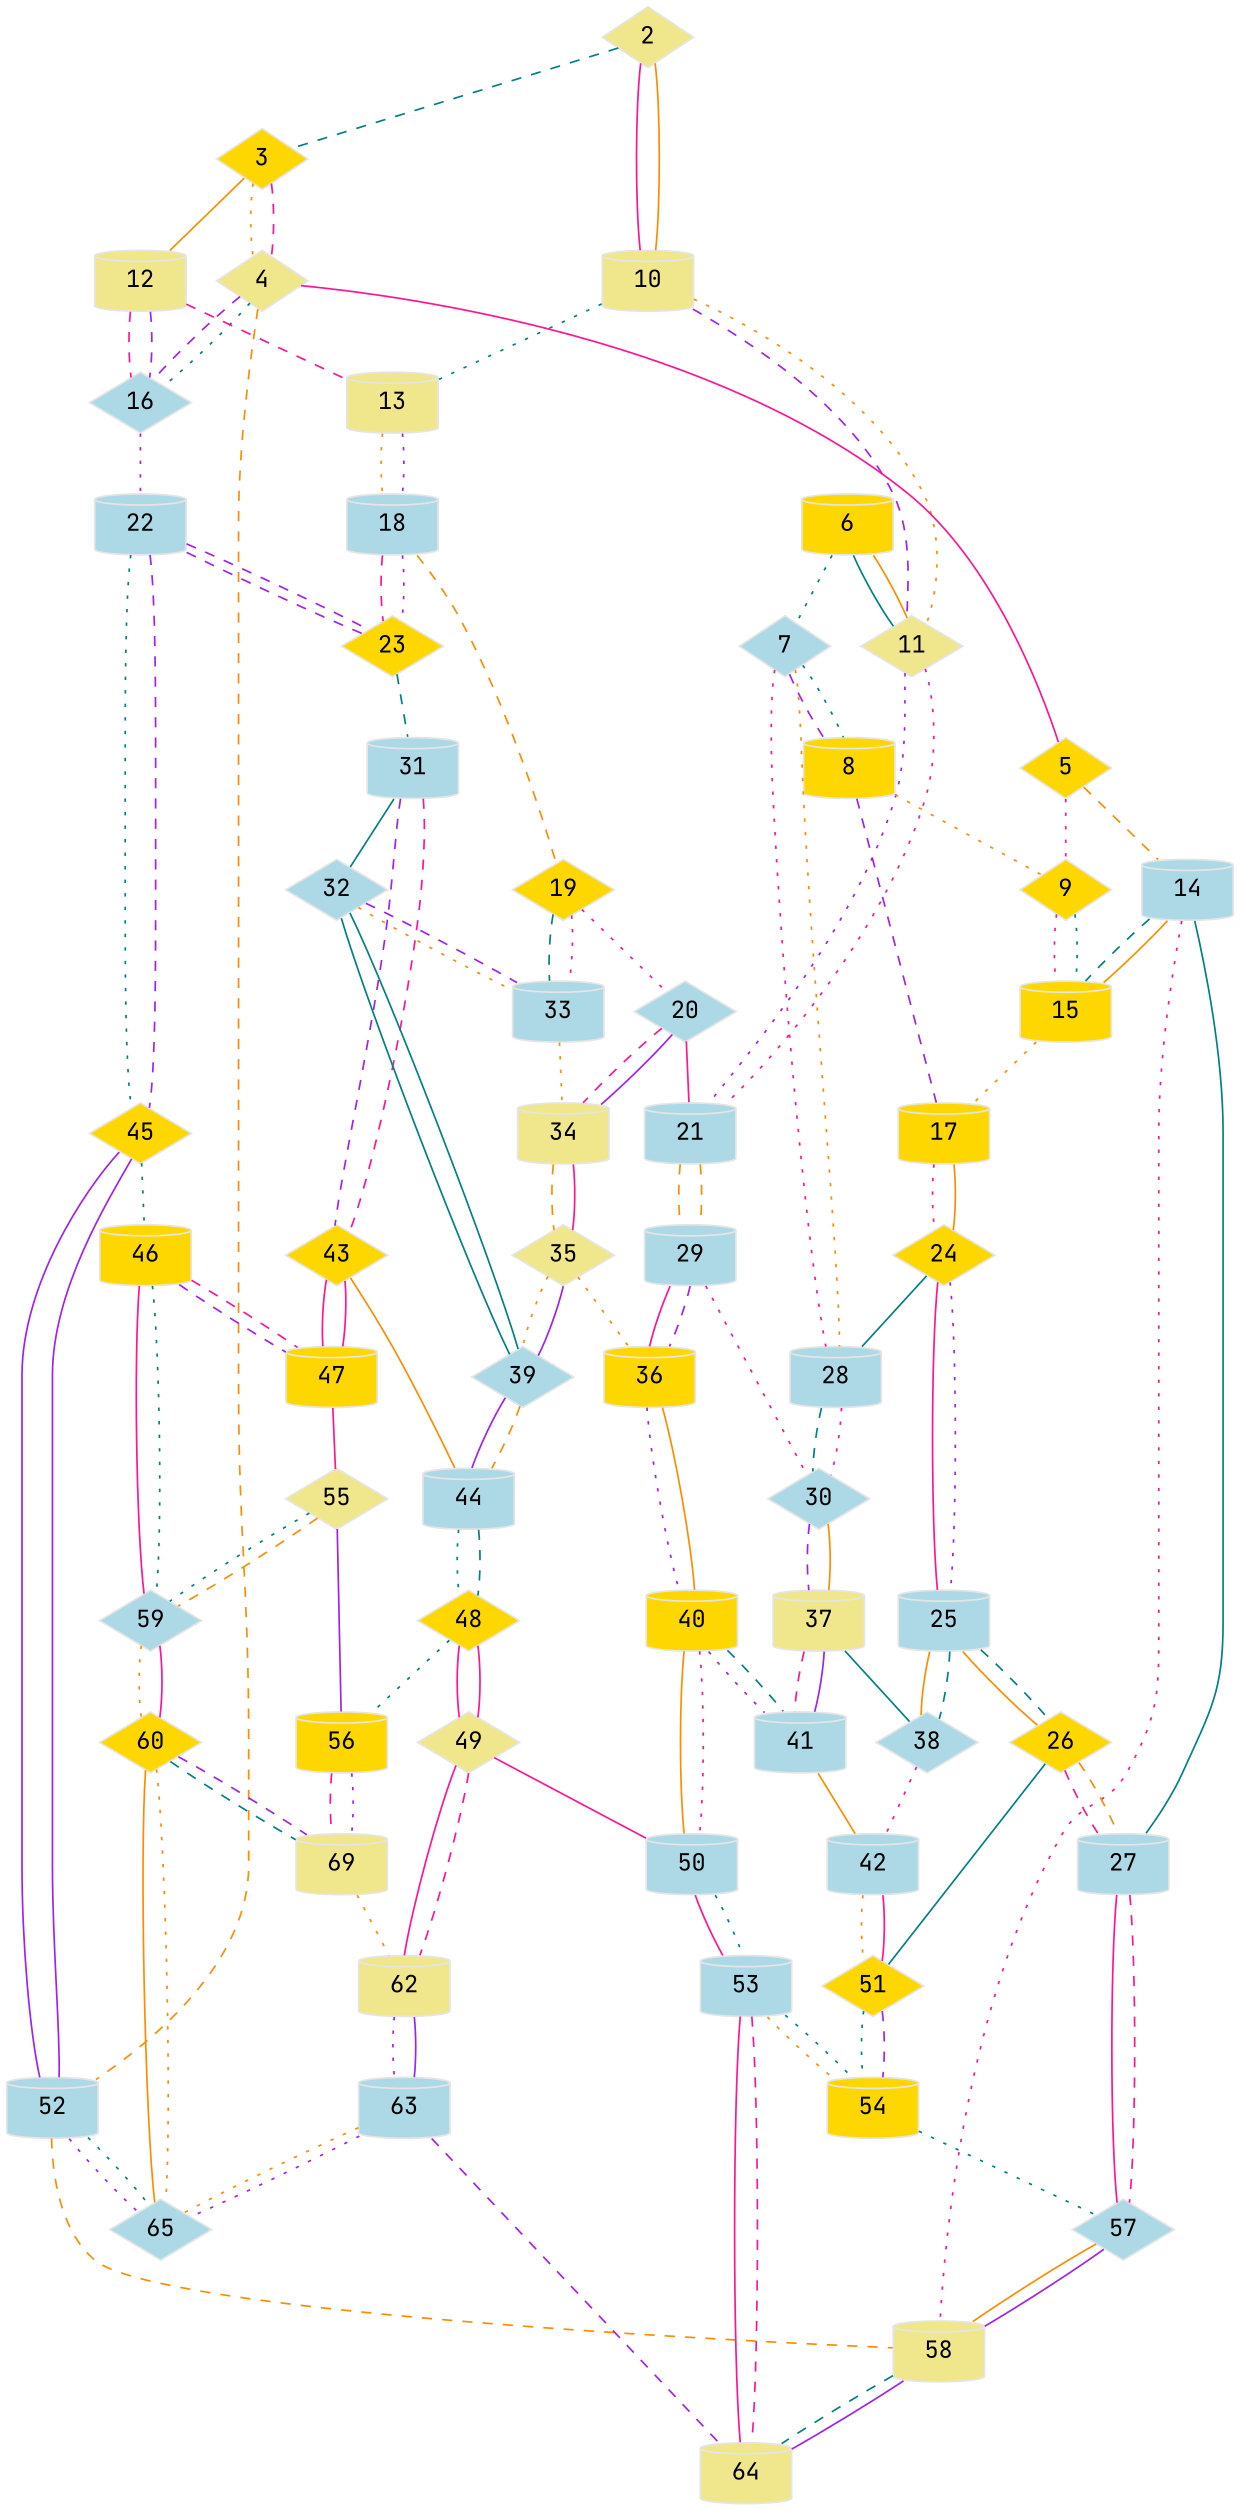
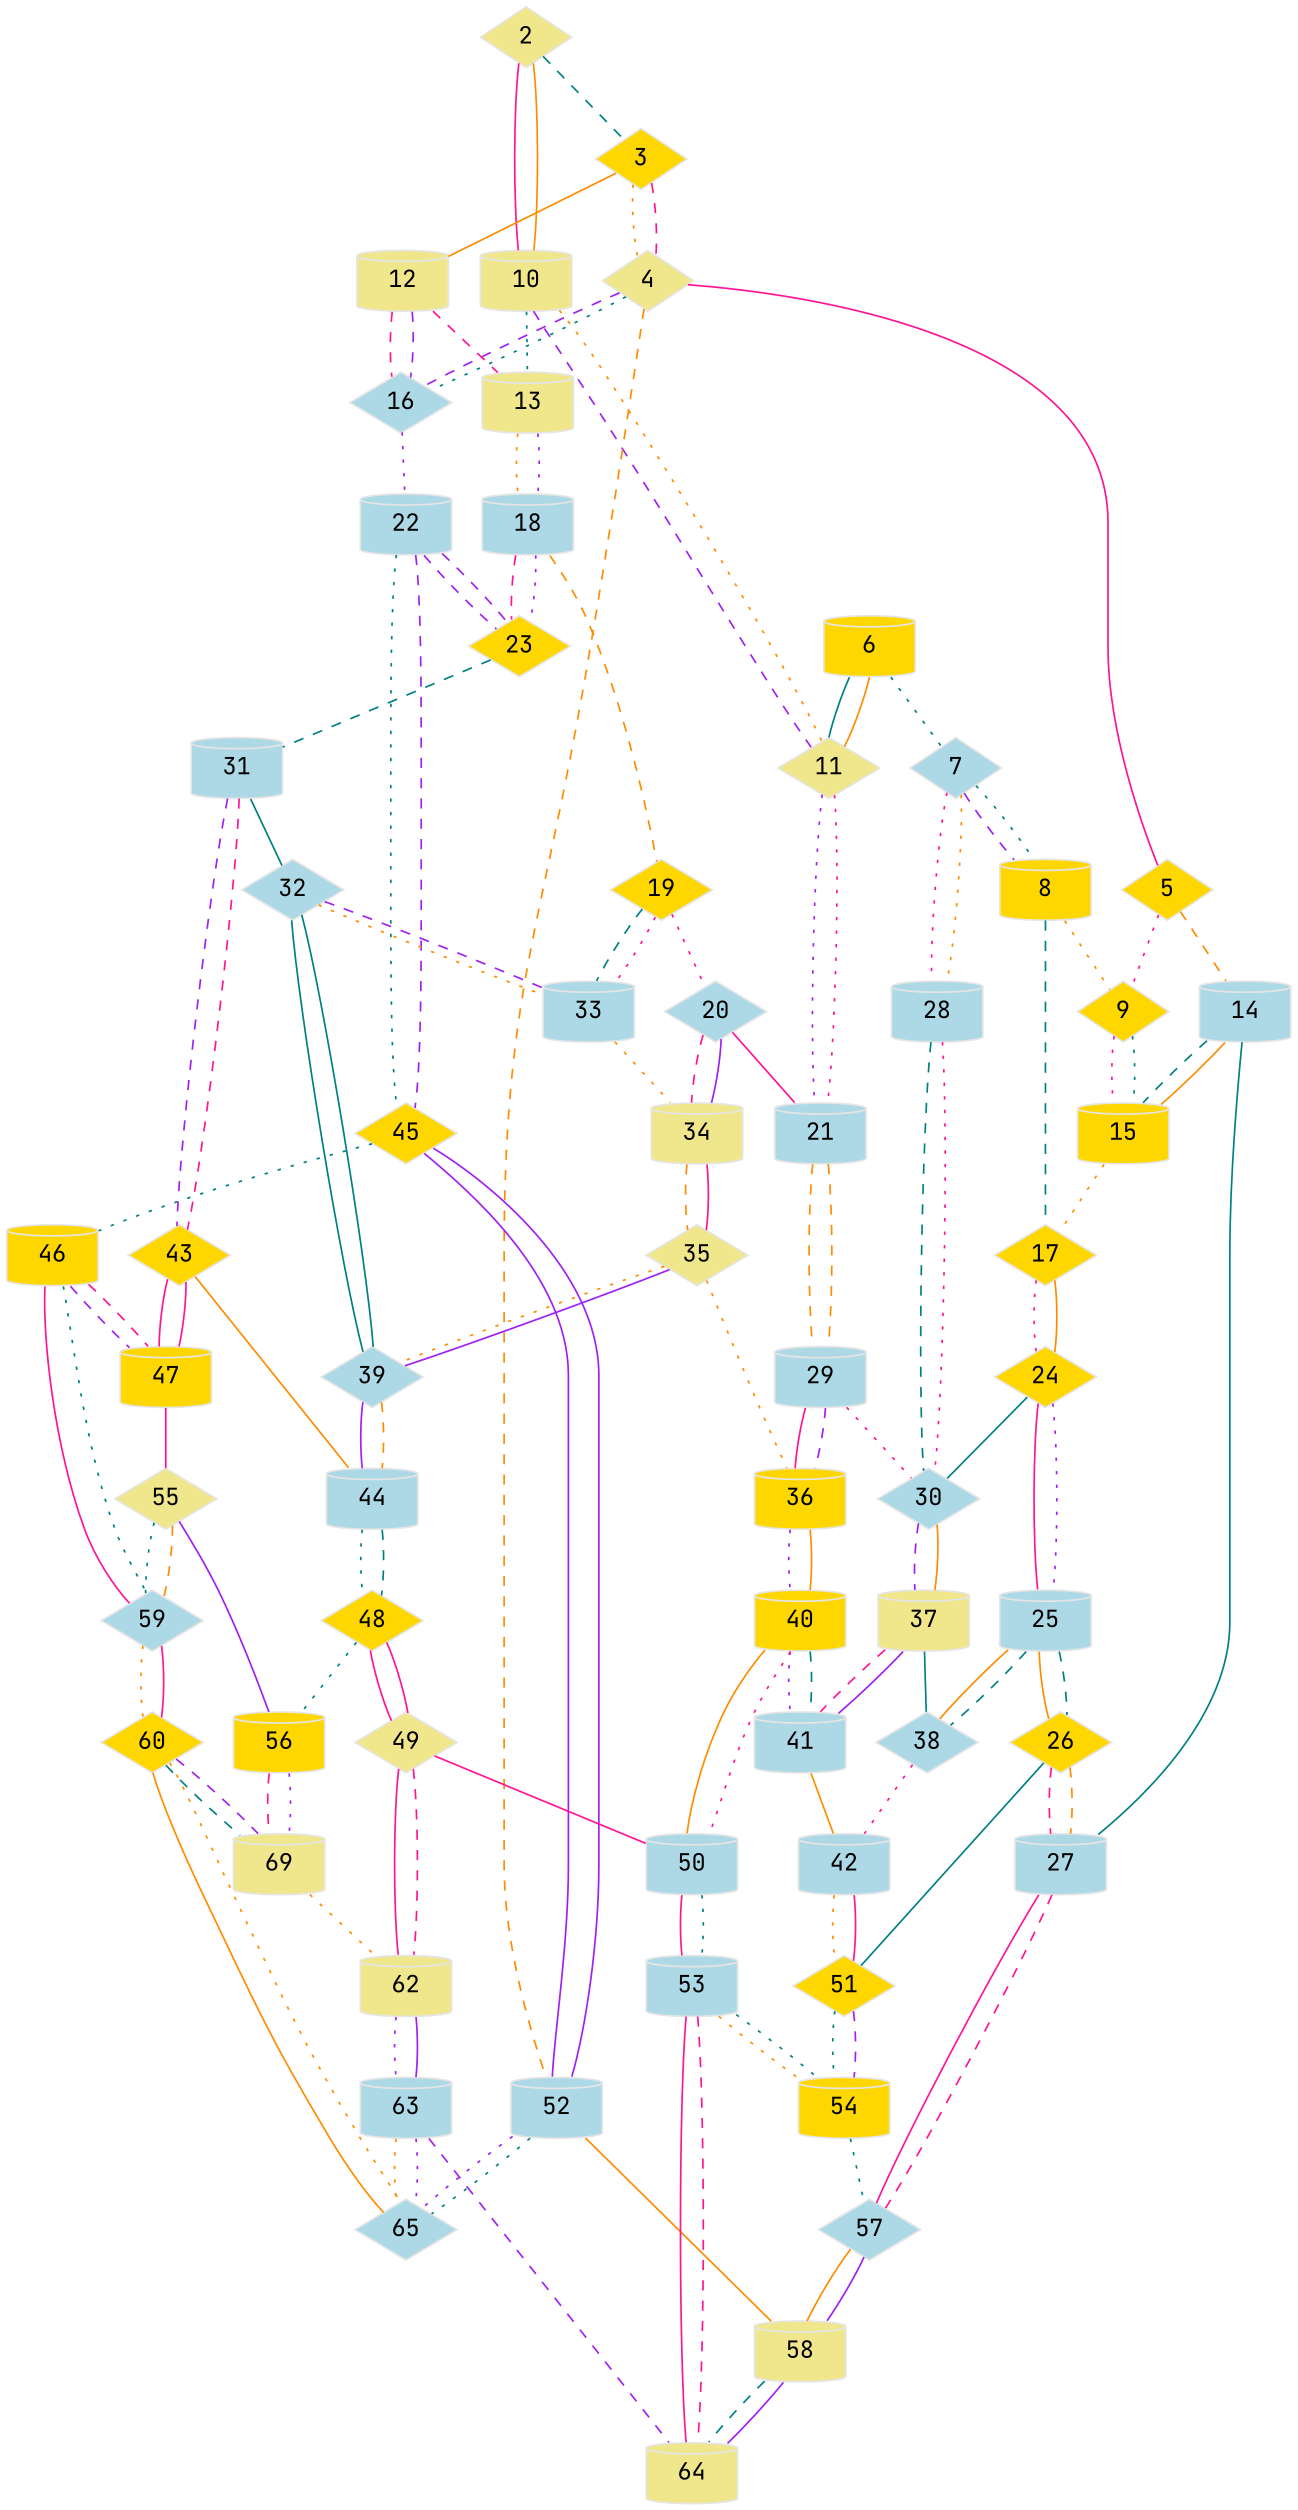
edge "8" -- "17": color purple -> teal
node "17": shape cylinder -> diamond
edge "24" -- "28": now "24" -- "30"
edge "14" -- "58": removed
edge "52" -- "58": style dashed -> solid
